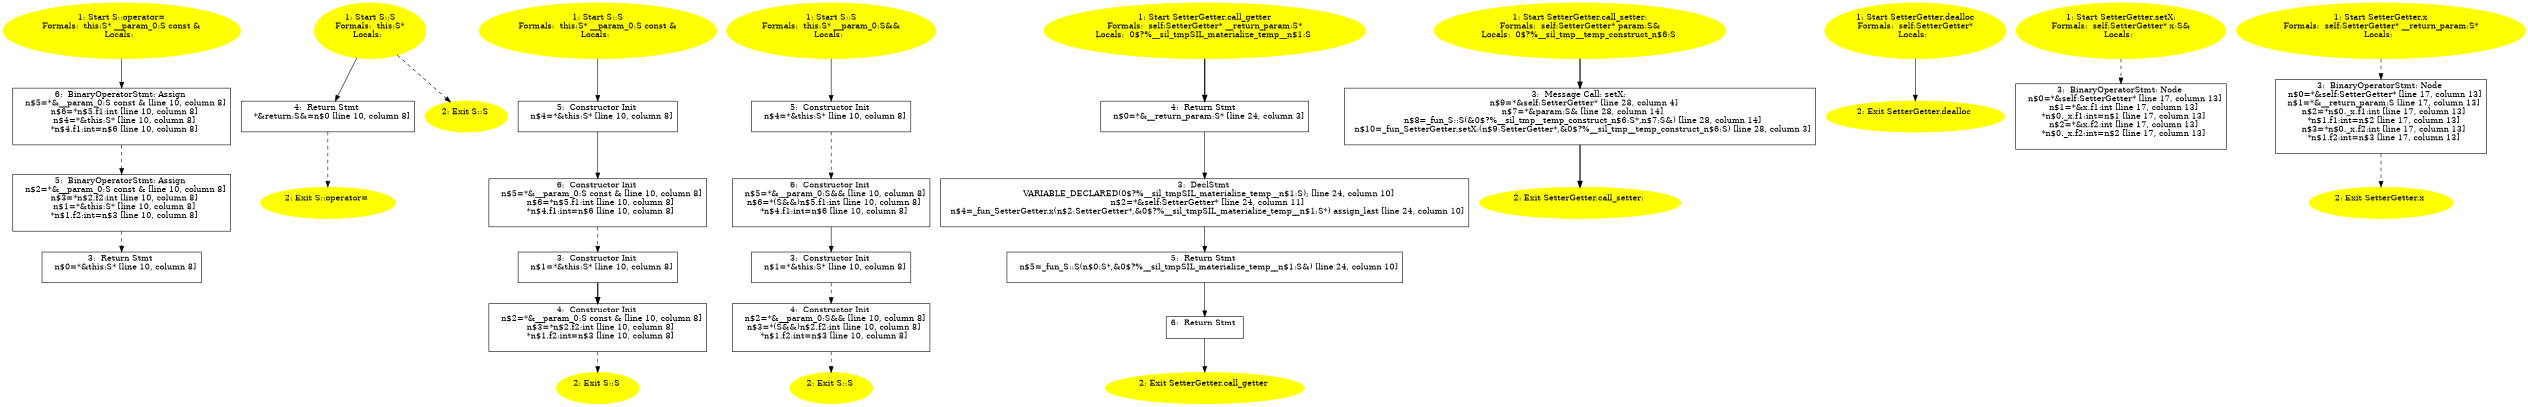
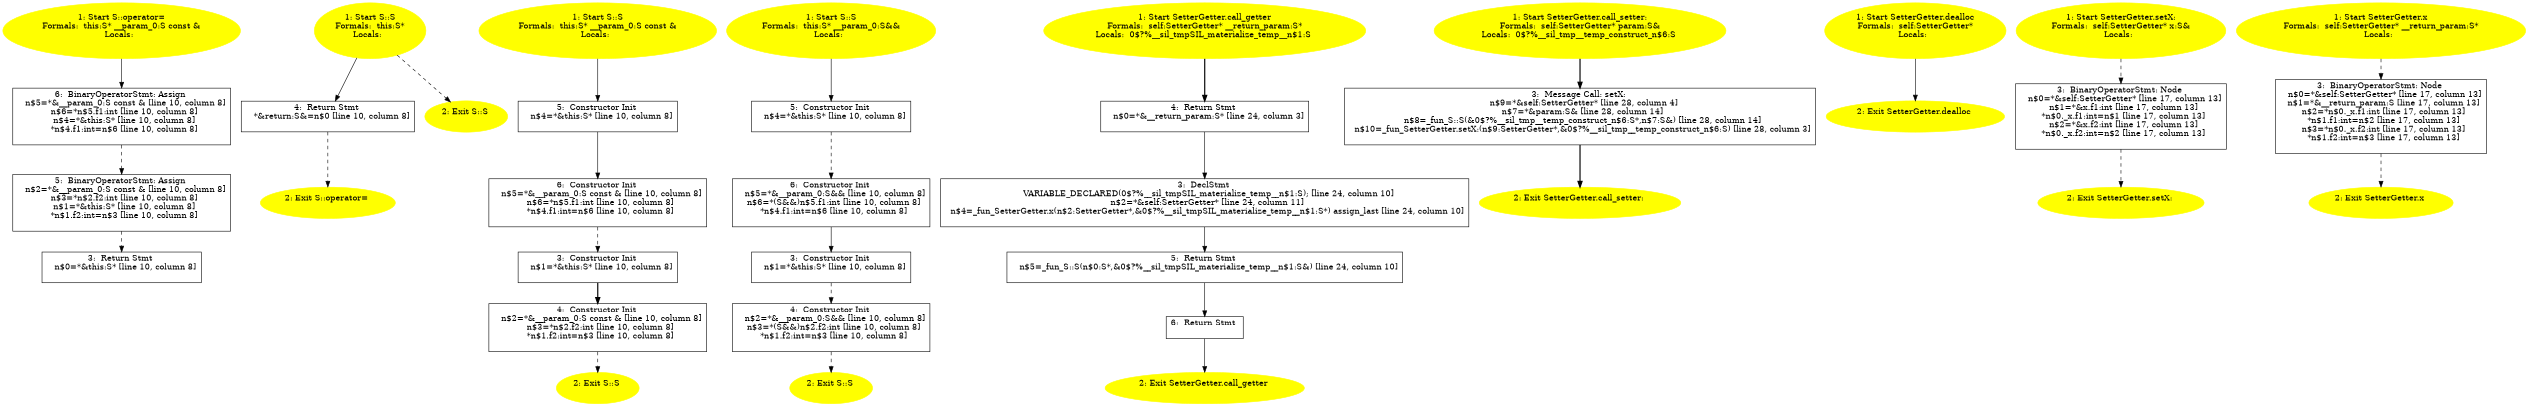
node "2: Exit SetterGetter.setX:": added
